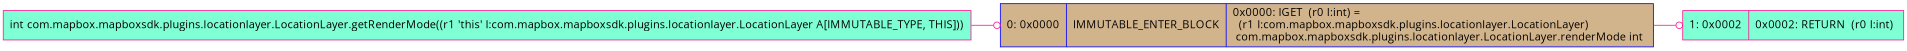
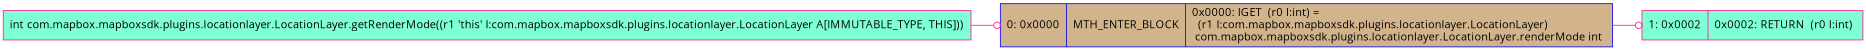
node "0: 0x0000": text "IMMUTABLE_ENTER_BLOCK" -> "MTH_ENTER_BLOCK"
